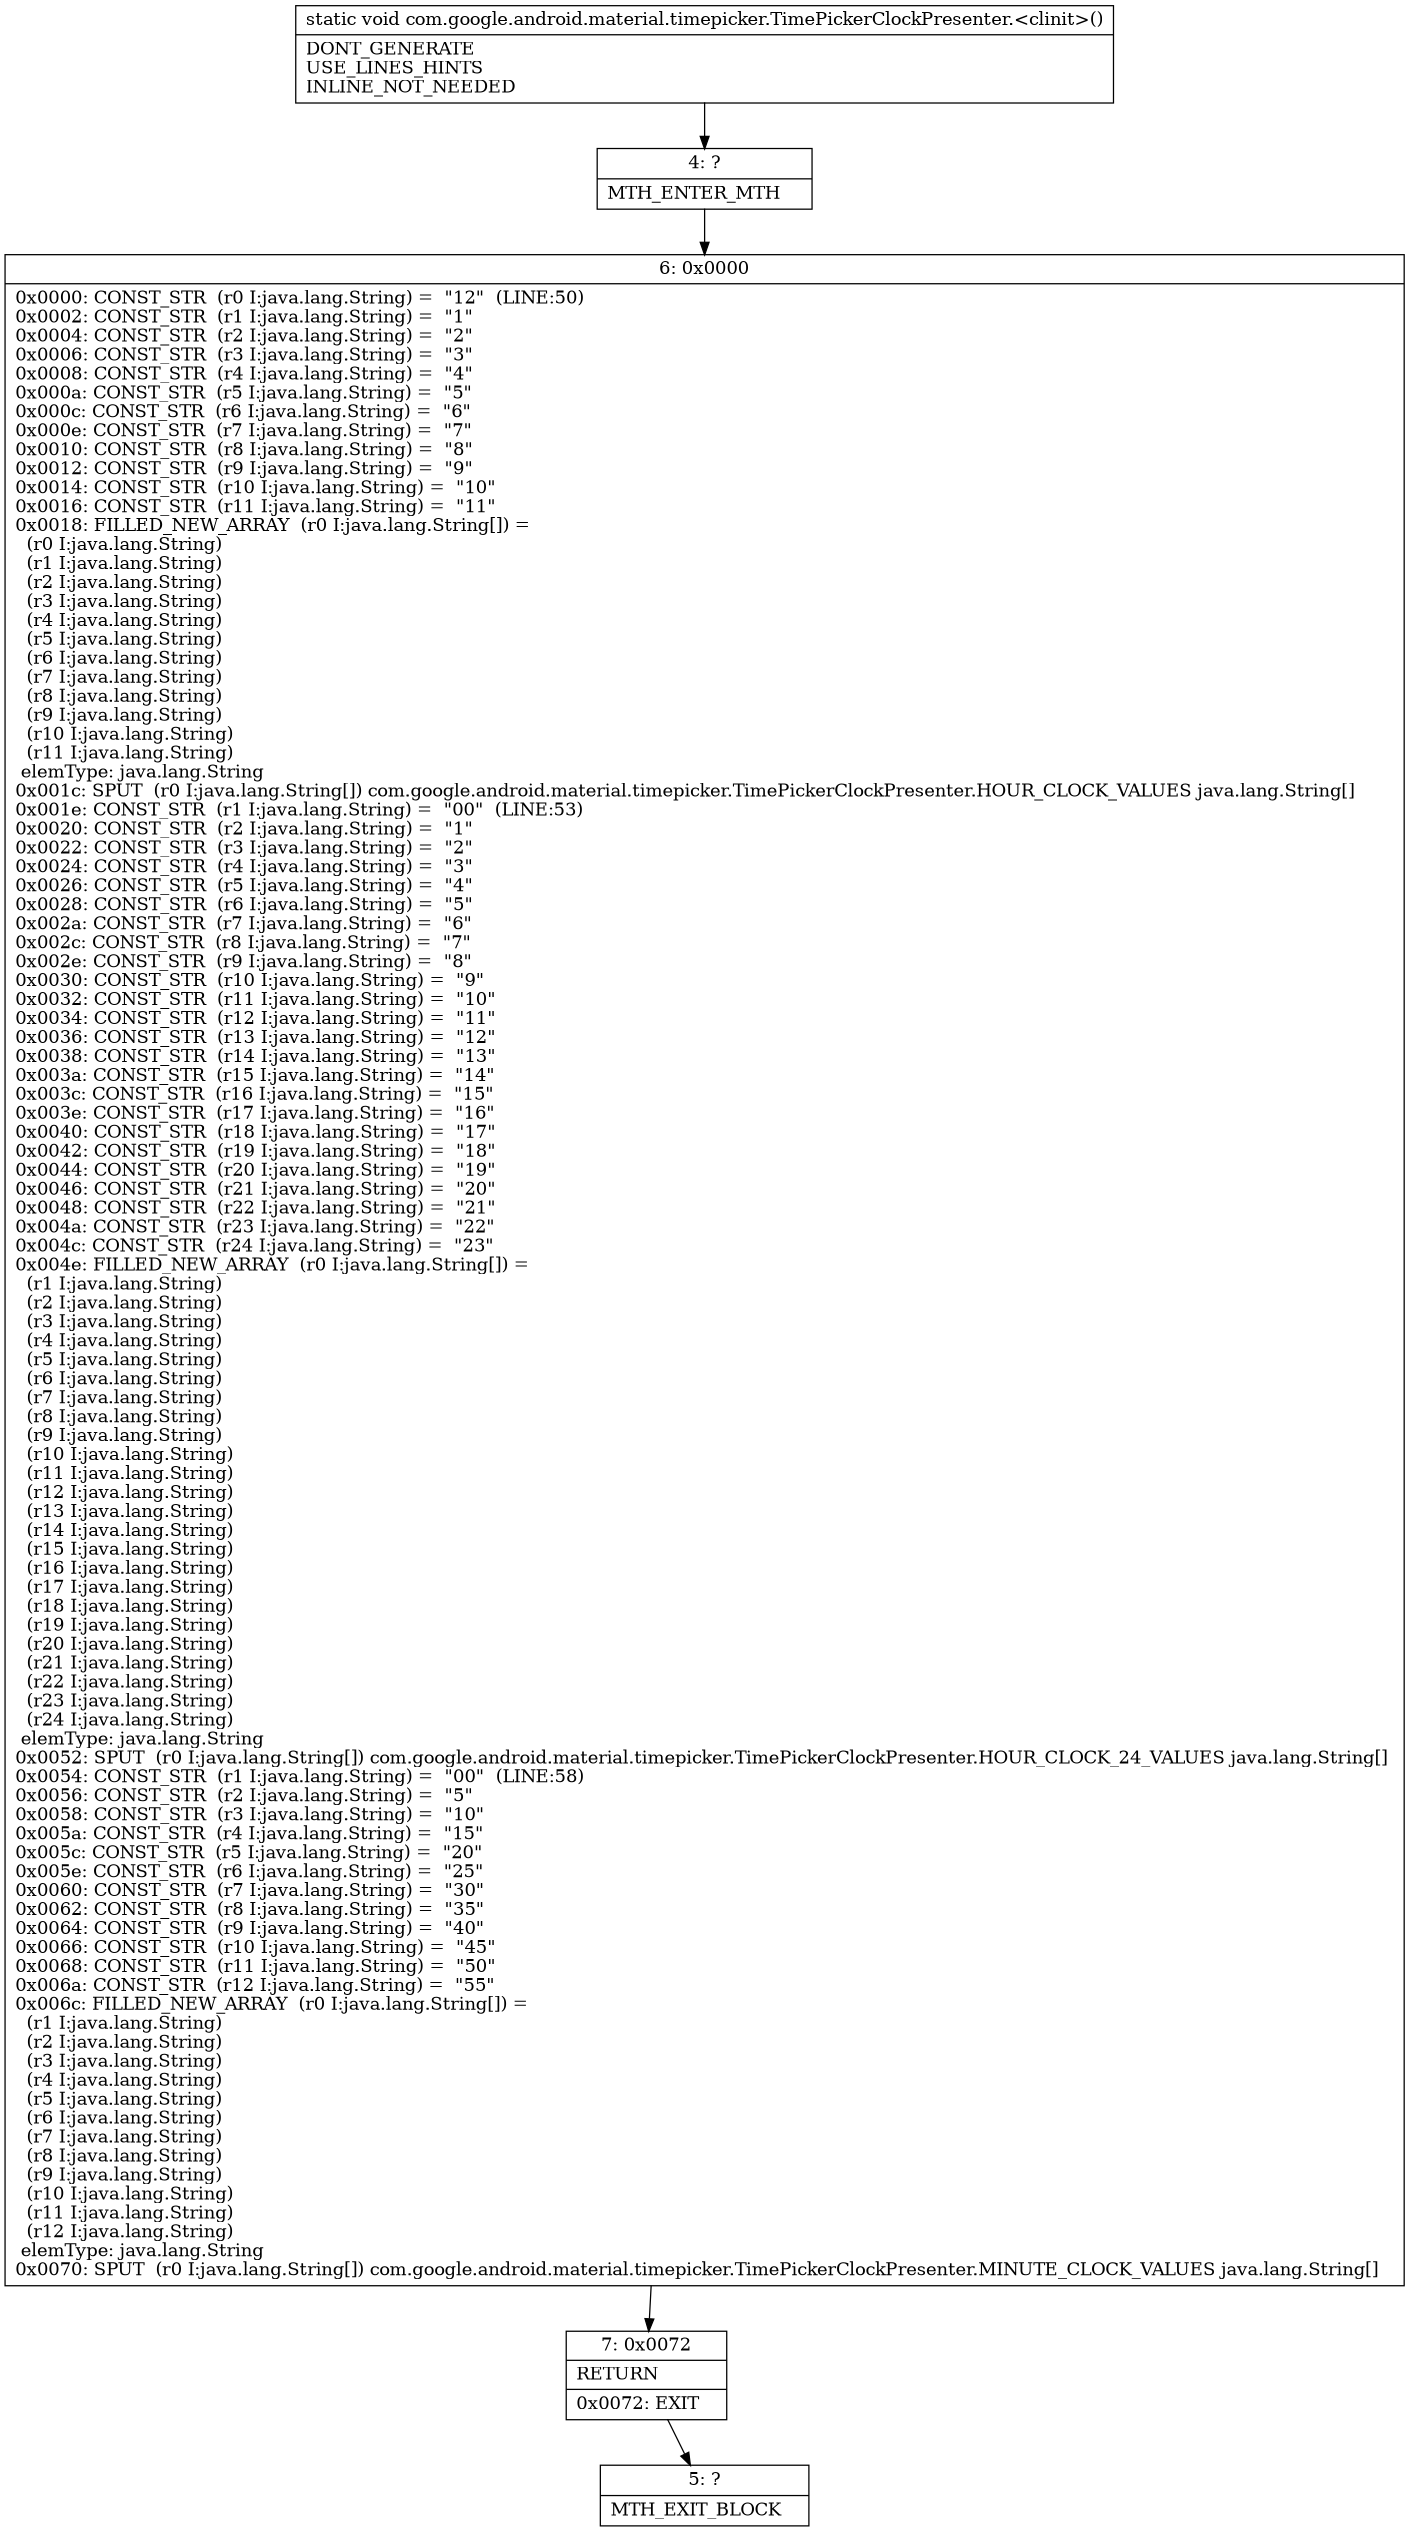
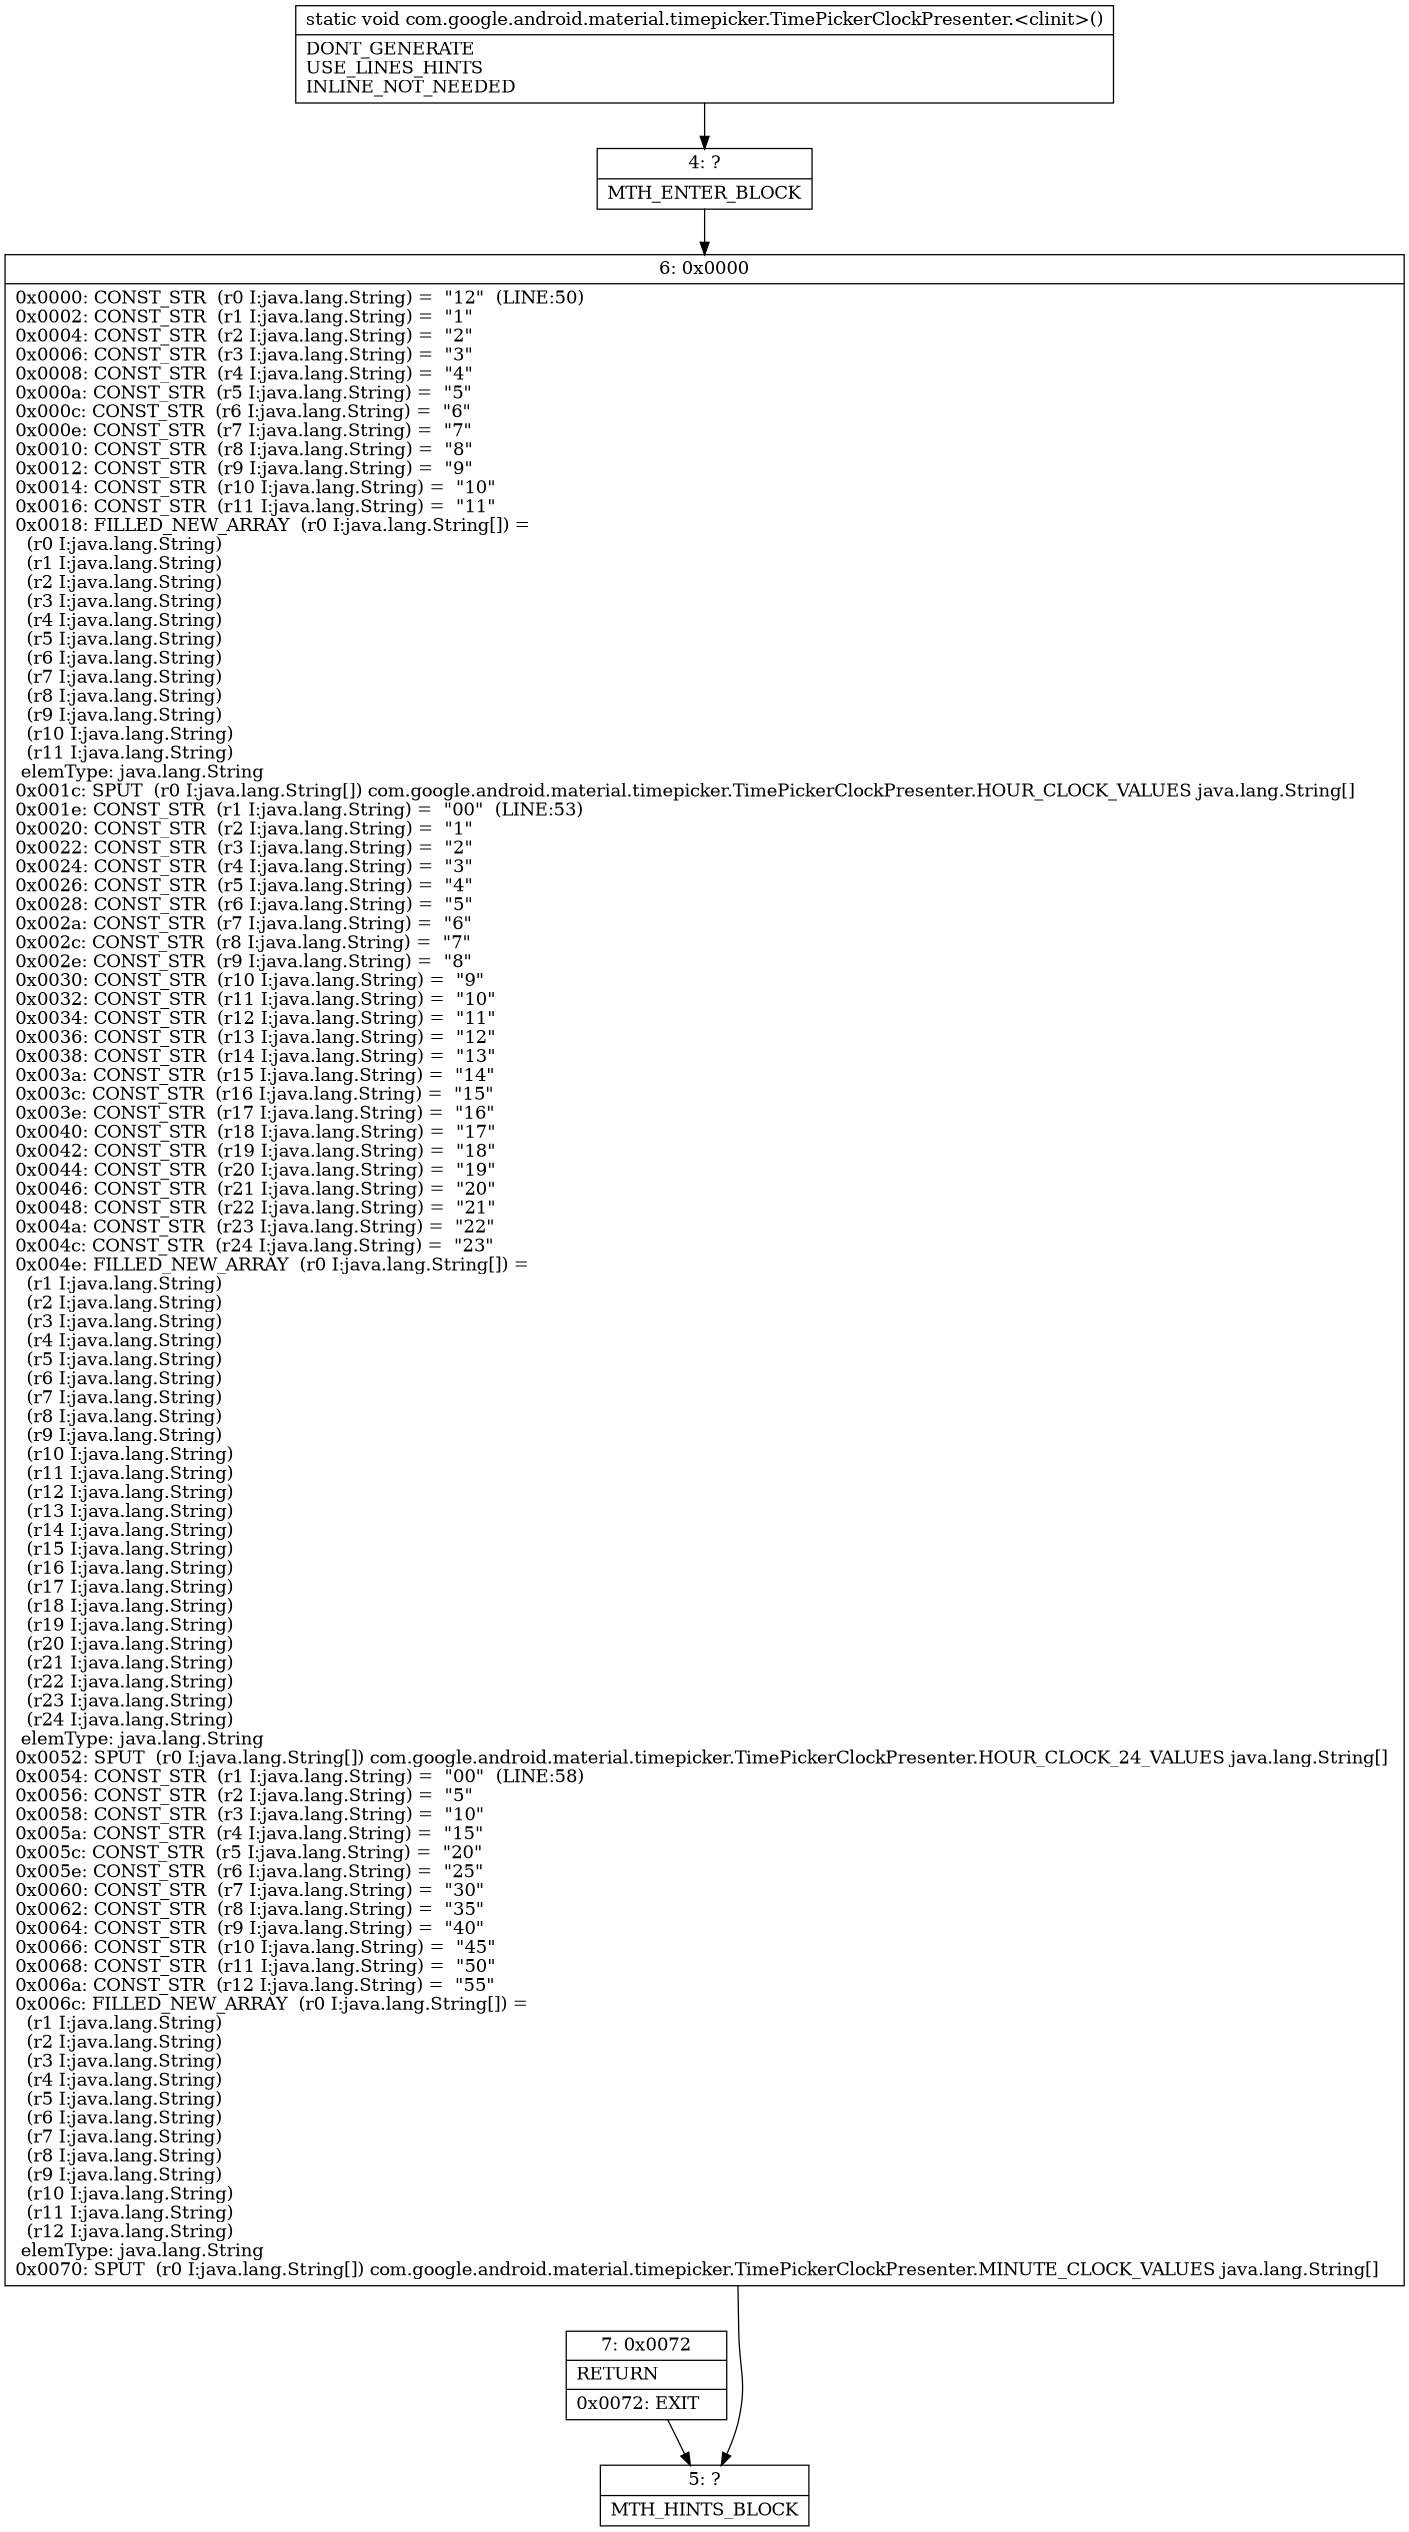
node "4: ?": text "MTH_ENTER_MTH" -> "MTH_ENTER_BLOCK"
edge "6: 0x0000" -> "7: 0x0072": now "6: 0x0000" -> "5: ?"
node "5: ?": text "MTH_EXIT_BLOCK" -> "MTH_HINTS_BLOCK"
